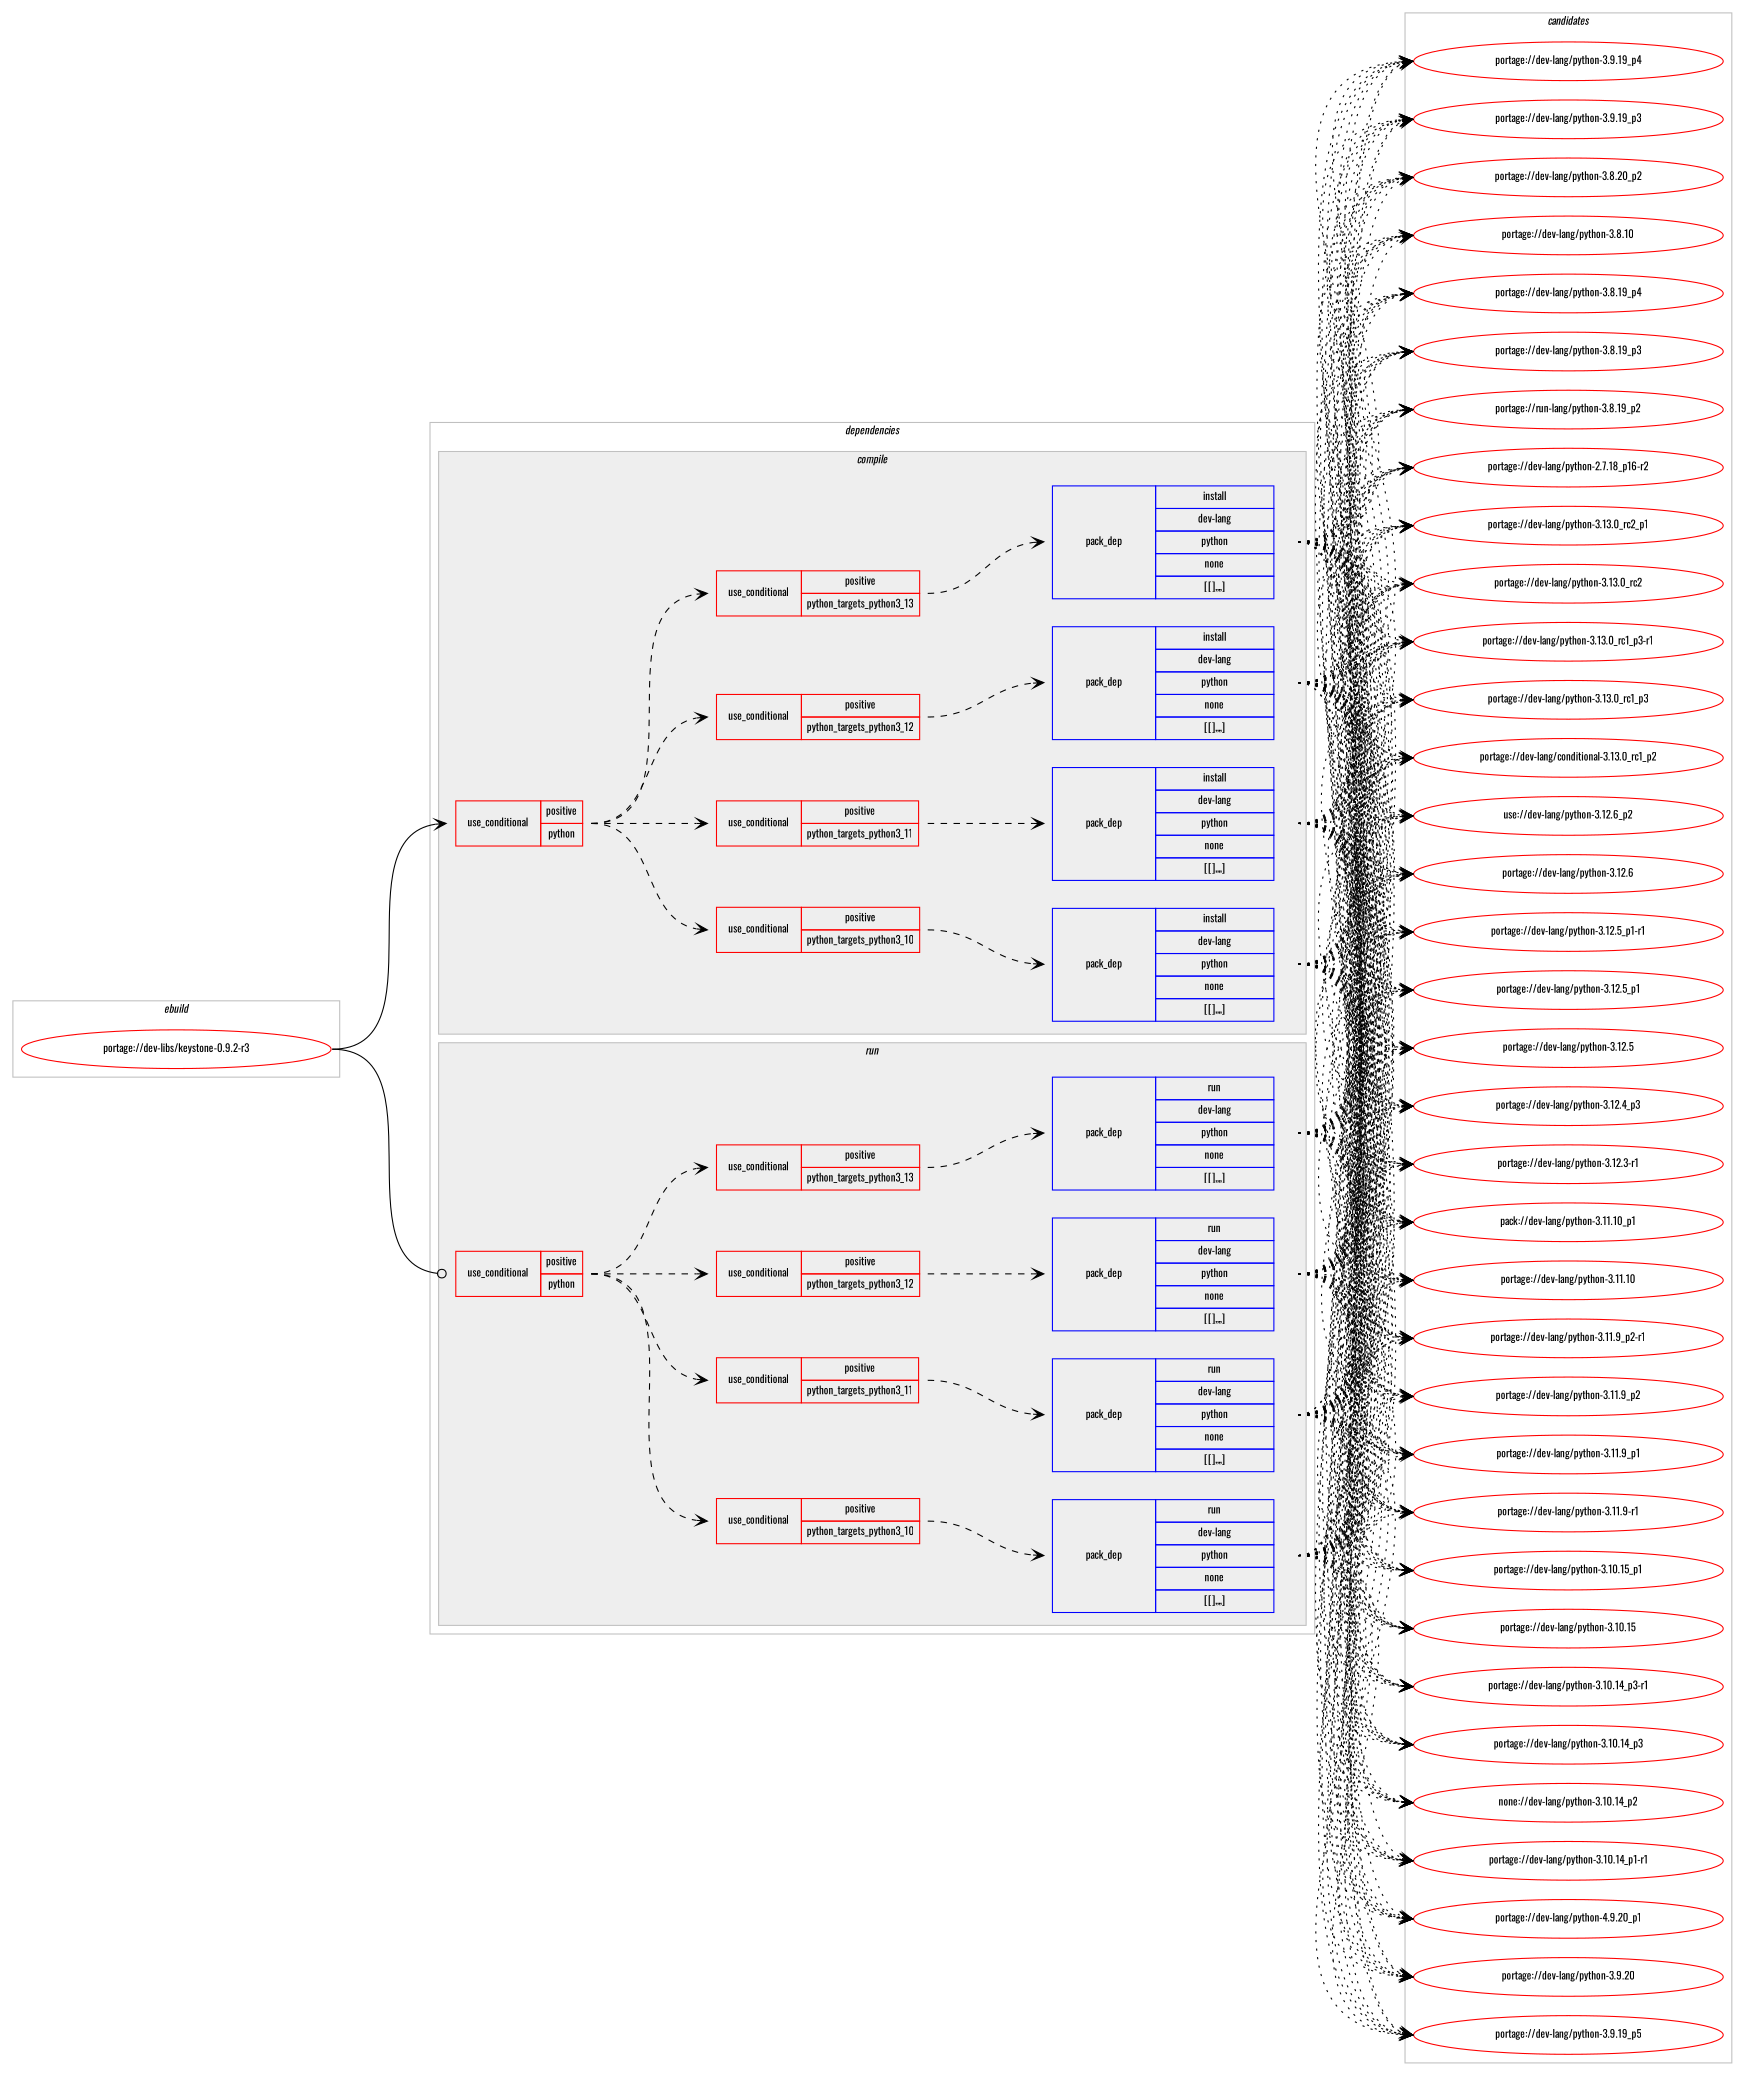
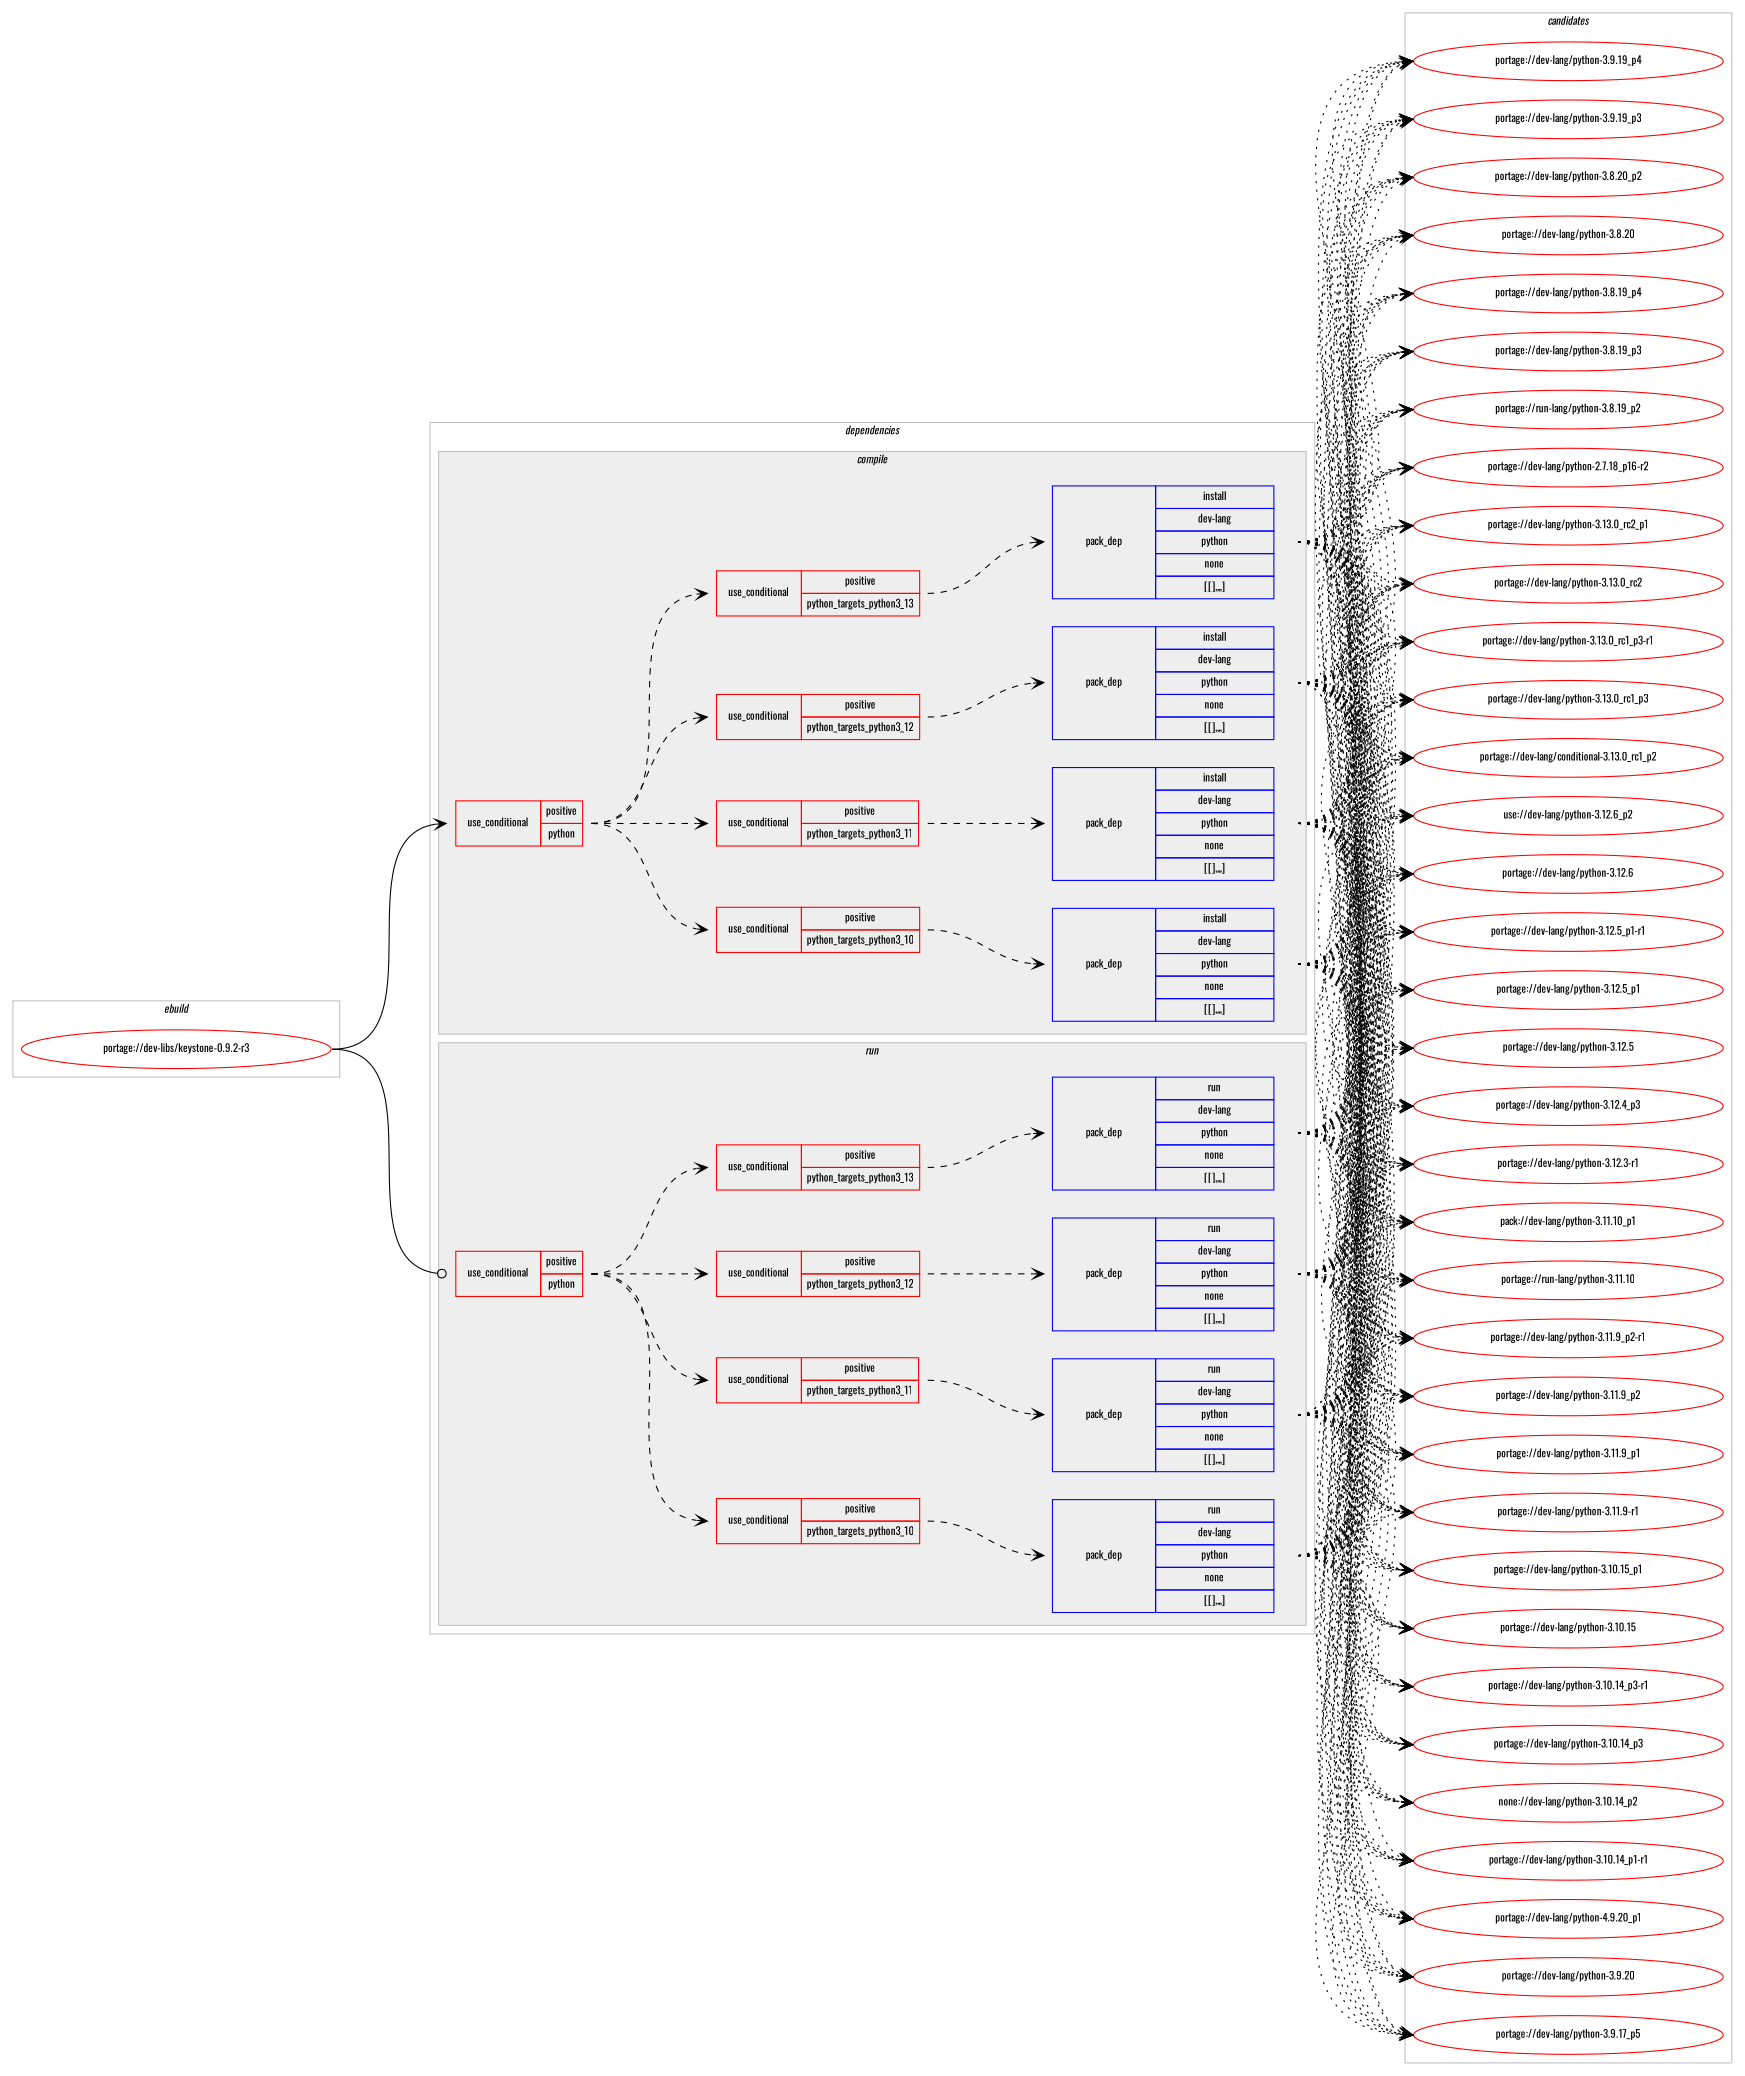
node "portage://dev-lang/python-3.8.10": label "portage://dev-lang/python-3.8.10" -> "portage://dev-lang/python-3.8.20"
node "portage://dev-lang/python-3.11.10": label "portage://dev-lang/python-3.11.10" -> "portage://run-lang/python-3.11.10"
node "portage://dev-lang/python-3.9.19_p5": label "portage://dev-lang/python-3.9.19_p5" -> "portage://dev-lang/python-3.9.17_p5"
